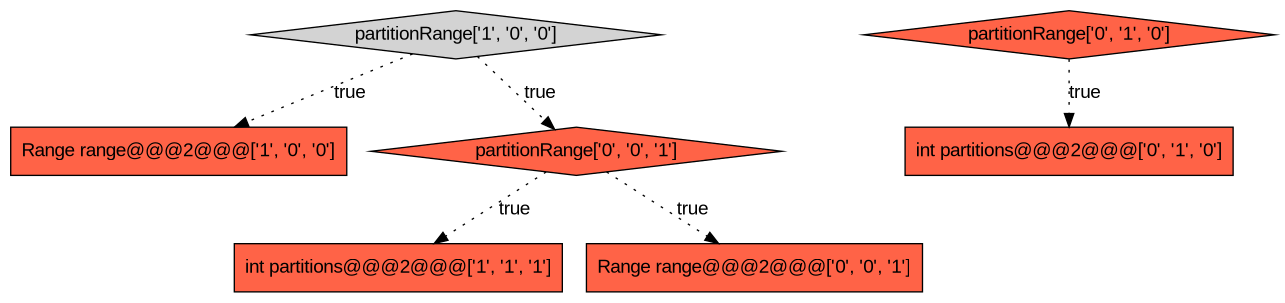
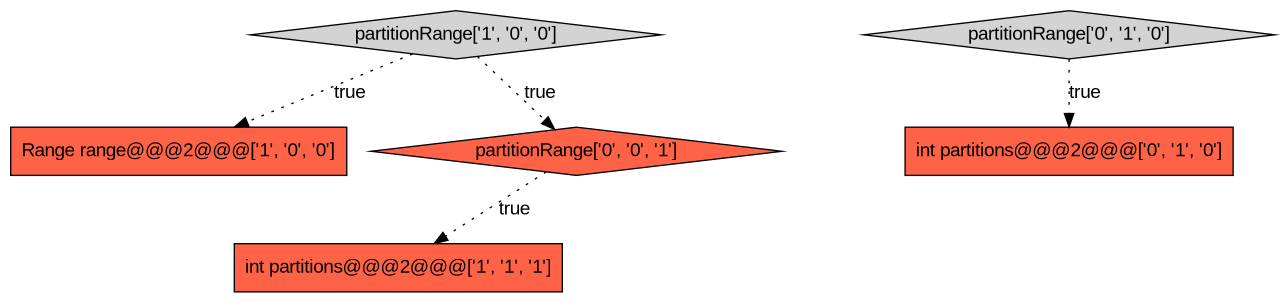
node "partitionRange['0', '1', '0']": fillcolor tomato -> lightgray
node "Range range@@@2@@@['0', '0', '1']": removed
